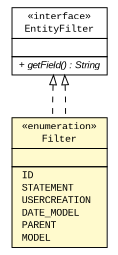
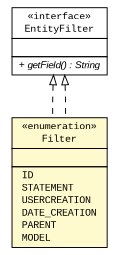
node "Filter": text "DATE_MODEL" -> "DATE_CREATION"
